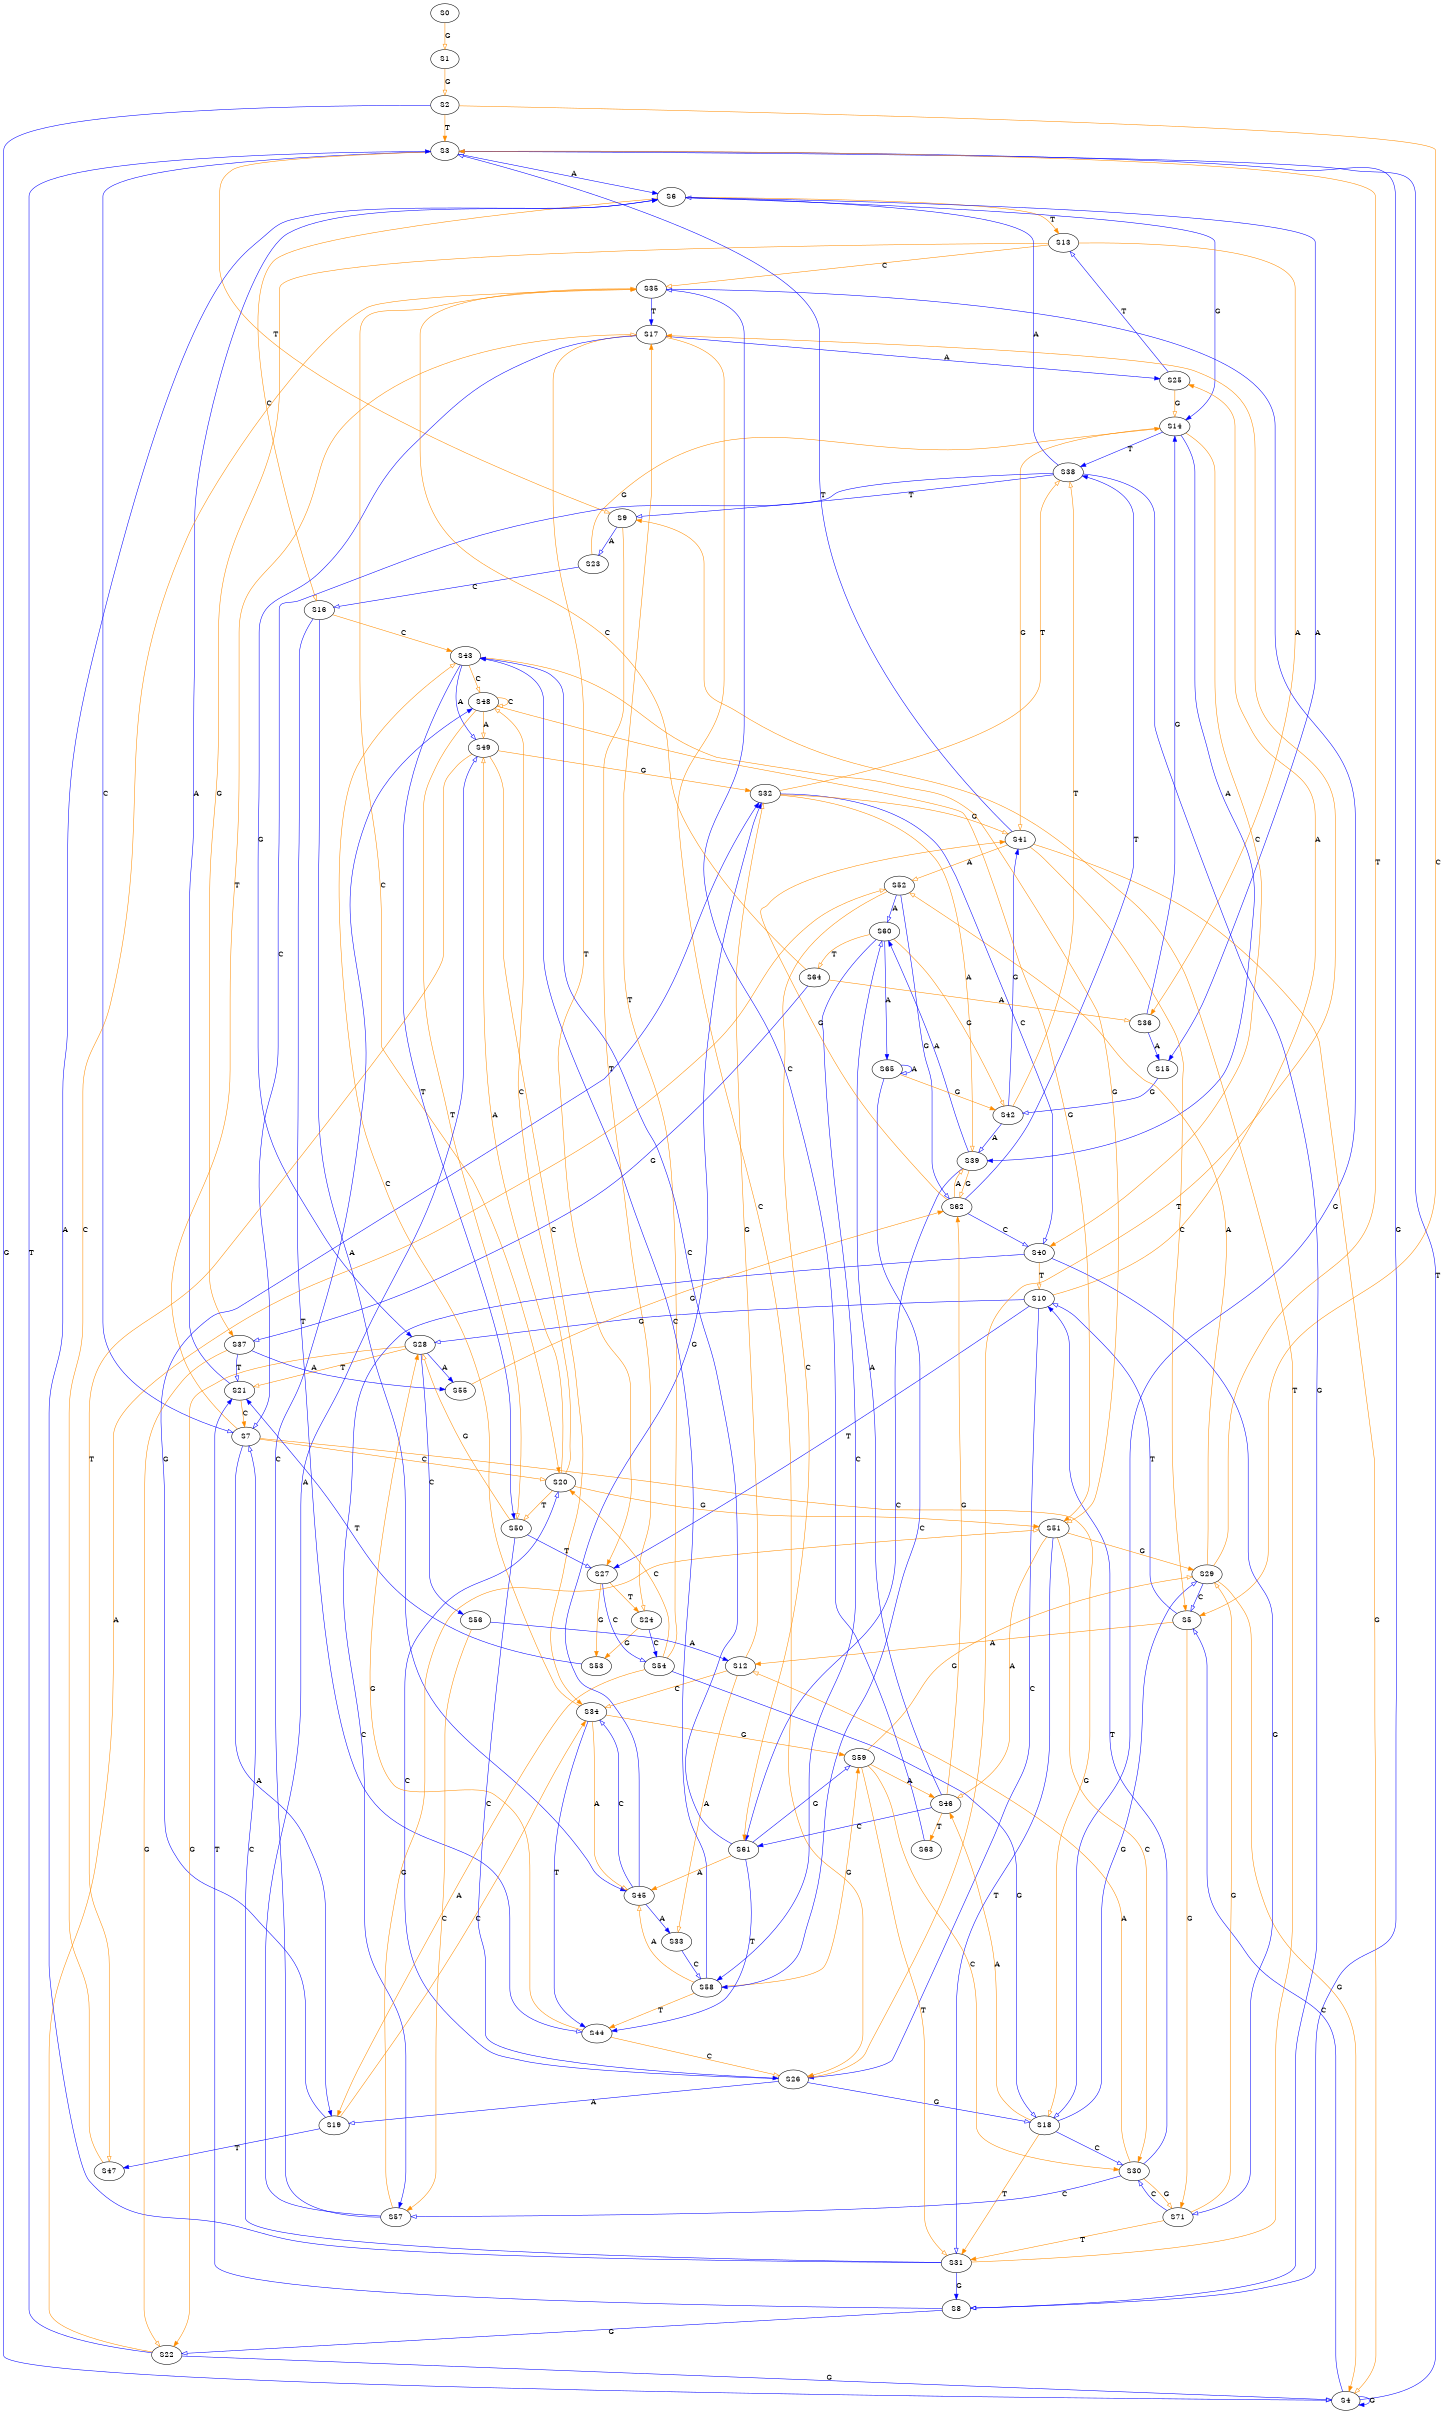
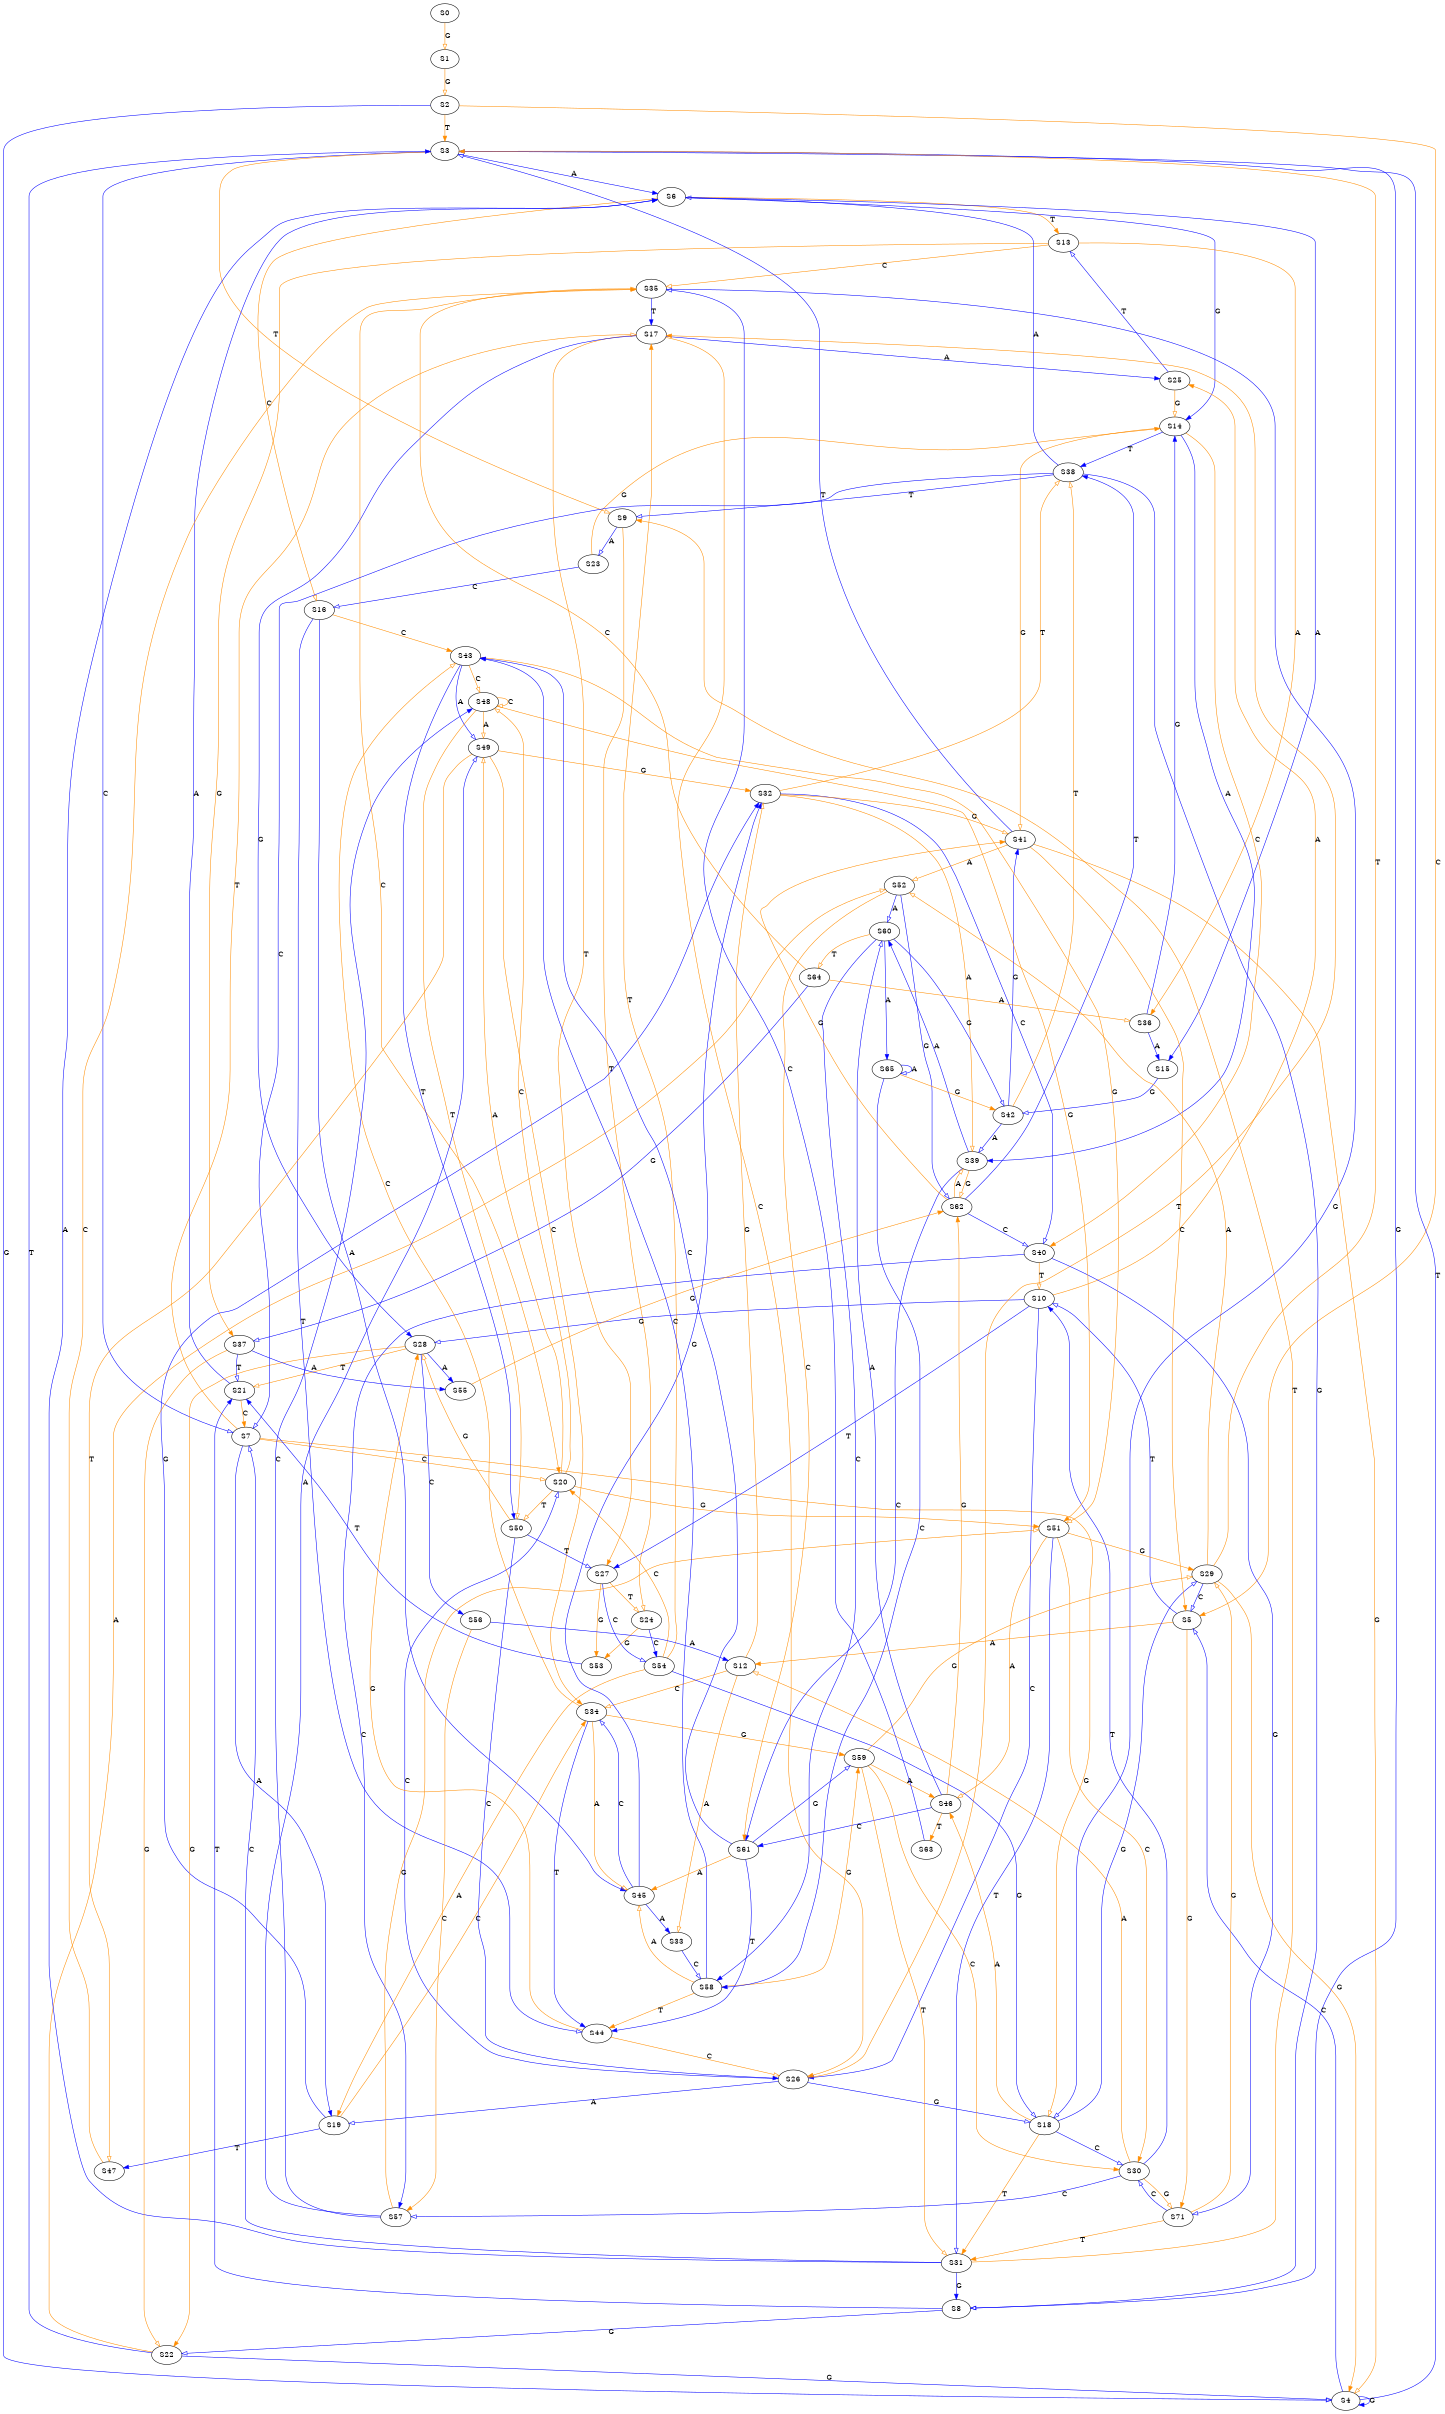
edge "S60" -> "S42": color darkorange -> blue
edge "S27" -> "S24": arrowhead normal -> onormal
